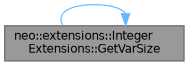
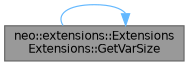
node "neo::extensions::Integer Extensions::GetVarSize": label "neo::extensions::Integer Extensions::GetVarSize" -> "neo::extensions::Extensions Extensions::GetVarSize"
